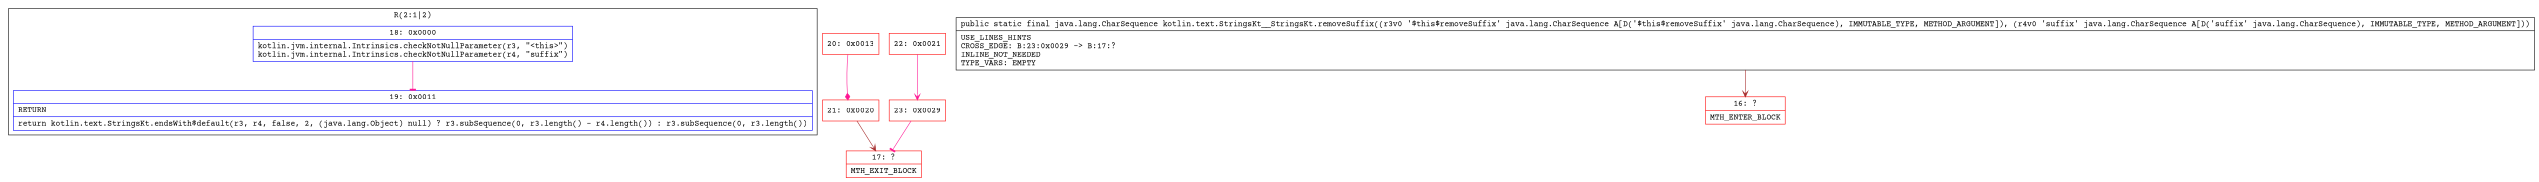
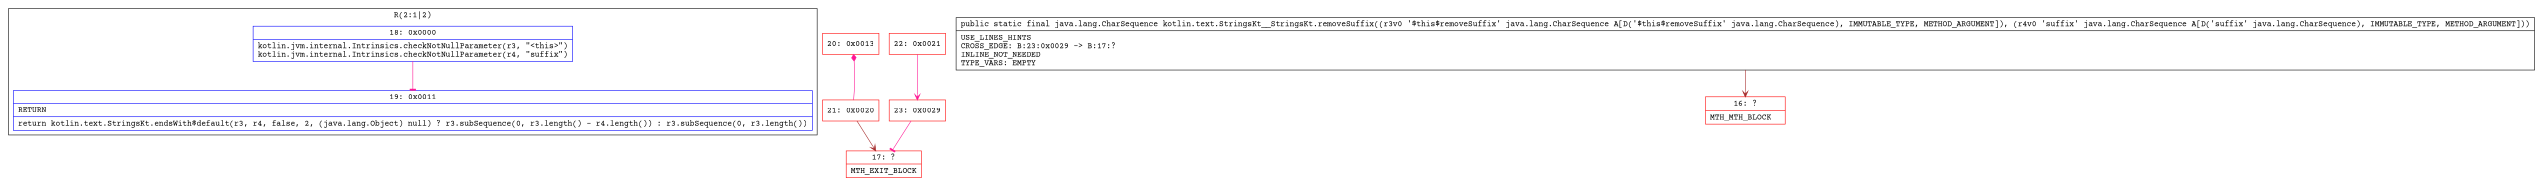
edge "20: 0x0013" -> "21: 0x0020": reversed
node "16: ?": text "MTH_ENTER_BLOCK" -> "MTH_MTH_BLOCK"
